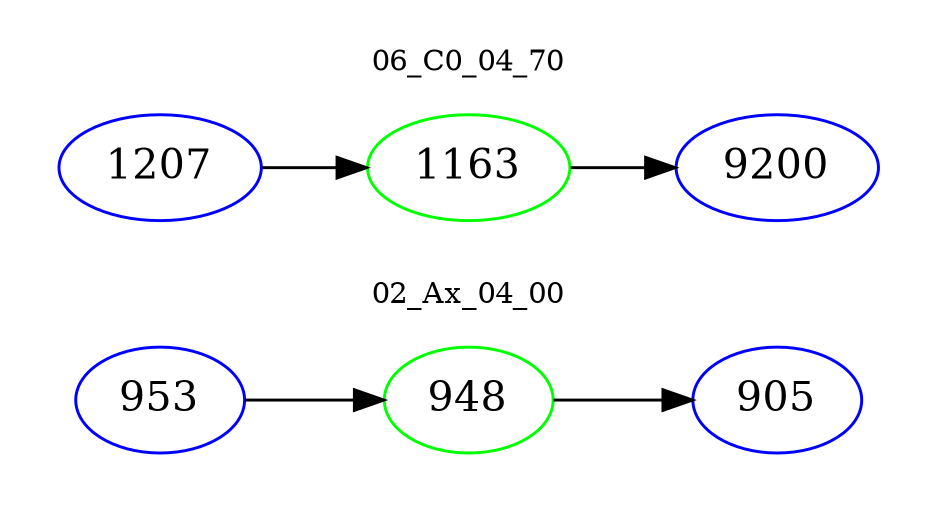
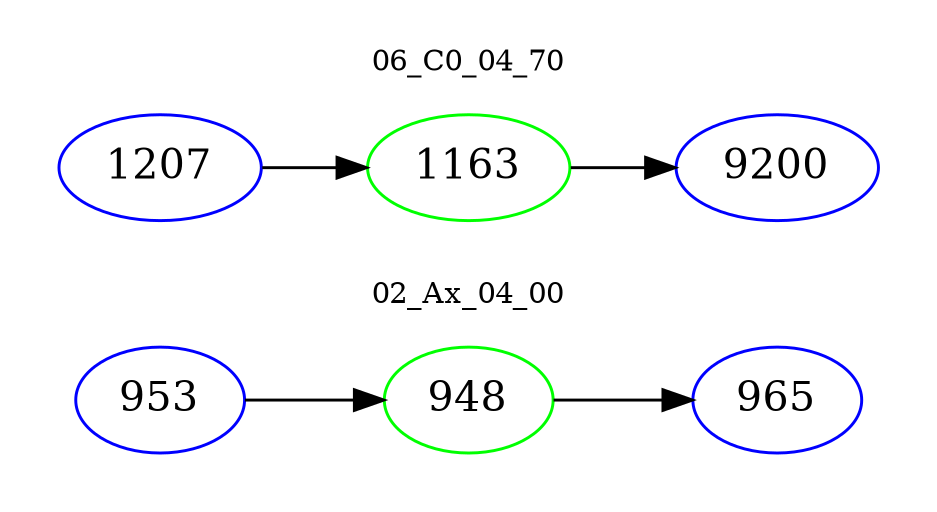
node "905": label "905" -> "965"
